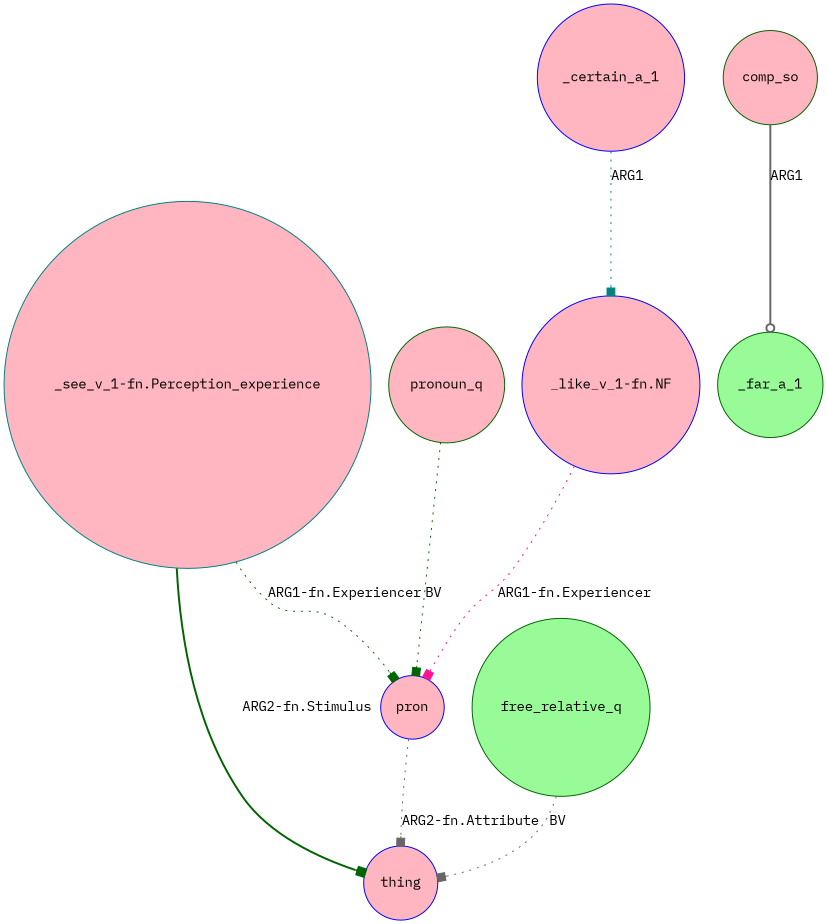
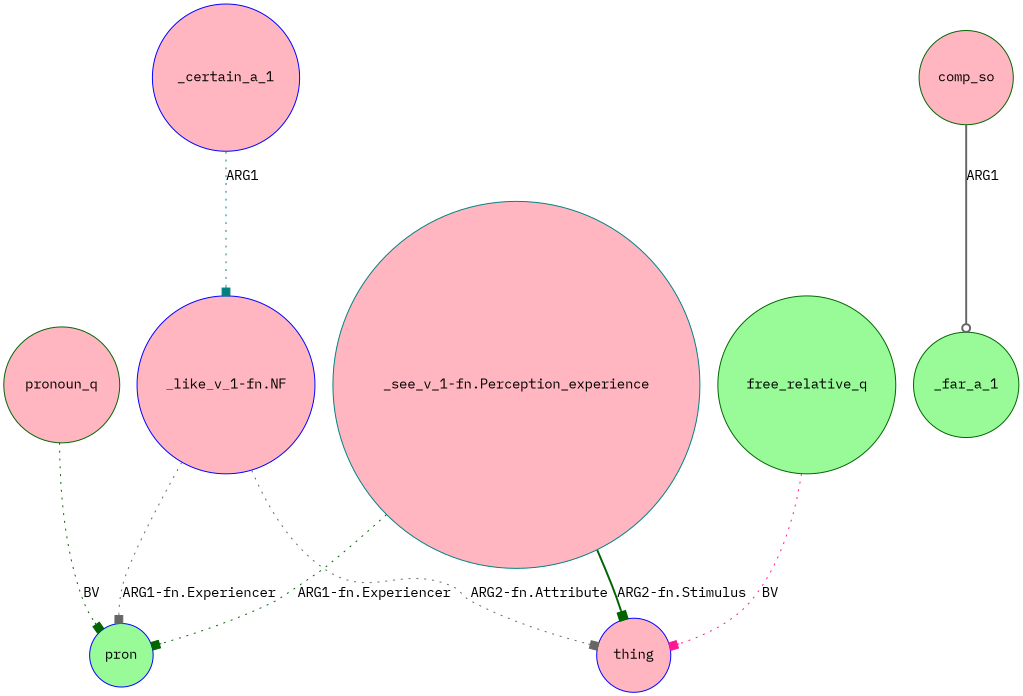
edge "_like_v_1-fn.NF" -> "pron": color deeppink -> gray40
node "pron": fillcolor lightpink -> palegreen
edge "pron" -> "thing": now "_like_v_1-fn.NF" -> "thing"
edge "free_relative_q" -> "thing": color gray40 -> deeppink
